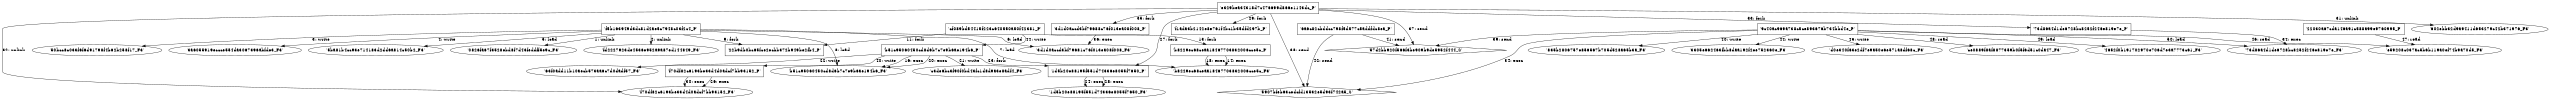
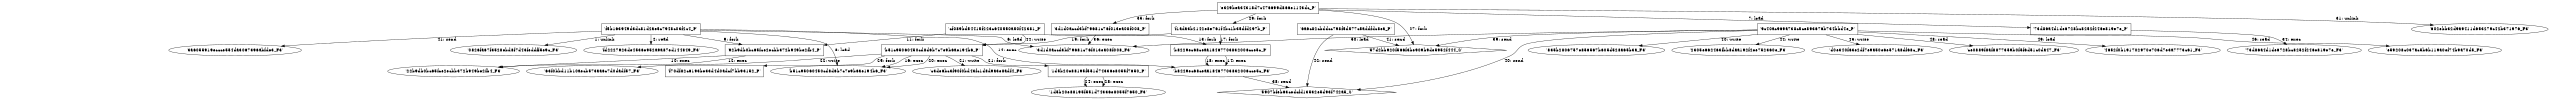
edge "'e329bea34318d7c476699d866e1143dc_P'" -> "'73d86a4d1de6728bc8252f246e819e7e_P'": label "33: fork" -> "7: load"
edge "'e329bea34318d7c476699d866e1143dc_P'" -> "'1d5b20e88195f551d74336e8055f7650_P'": removed, label "27: fork"
node "'3d1d0accd3bf79688c76f013ea08f008_P'": label "'3d1d0accd3bf79688c76f013ea08f008_P'" -> "'3d1d0accd3bf79681c76f013ea08f008_P'"
edge "'e329bea34318d7c476699d866e1143dc_P'" -> "'57d2bb920f566f3be909b9de5952f444_S'": label "37: send" -> "27: fork"
node "'22030a67cda146a91c588a99e9760995_P'": removed
edge "'f1ada3b2142e8e761f4bc1b35dfd297b_P'" -> "'b51c95060450cd8d6b7c7e9b6ae194b6_P'": added, label "19: fork"
edge "'f1ada3b2142e8e761f4bc1b35dfd297b_P'" -> "'b8229ec68ceaa18467703832006cce5c_P'": added, label "17: fork"
edge "'9c40ac969a738c5ce893676b734bbd4e_P'" -> "'73d86a4d1de6728bc8252f246e819e7e_F3'": now "'9c40ac969a738c5ce893676b734bbd4e_P'" -> "'3d1d0accd3bf79681c76f013ea08f008_F3'"
edge "'f5b163949d3dc81d2ae5c7948c03f2c4_P'" -> "'3a6055919eccce554da3067396abfde3_F3'": label "4: write" -> "41: send"
edge "'f5b163949d3dc81d2ae5c7948c03f2c4_P'" -> "'fd2227923de4536e952a9a87ed144849_F3'": label "2: unlink" -> "2: read"
edge "'e329bea34318d7c476699d866e1143dc_P'" -> "'5907bfeb63cedcfd13532e5d93f742a5_S'": now "'b8229ec68ceaa18467703832006cce5c_F3'" -> "'5907bfeb63cedcfd13532e5d93f742a5_S'"
node "'50bcc8c033f6f6d91798f4b62b258f17_F3'": removed
node "'5ba81b4cc93e714183d2dd6a814c50b2_F3'": removed
node "'22b9db0bc65fce2ecbb372b949be2fb4_P'": label "'22b9db0bc65fce2ecbb372b949be2fb4_P'" -> "'92b9db0bc65fce2ecbb372b949be2fb4_P'"
edge "'f5b163949d3dc81d2ae5c7948c03f2c4_P'" -> "'b8229ec68ceaa18467703832006cce5c_F3'": label "7: load" -> "14: exec"
node "'835b2806757e856567b705d528a65b3a_F3'": label "'835b2806757e856567b705d528a65b3a_F3'" -> "'835b2806757e856567b605d528a65b3a_F3'"
node "'3305e662463fbb8daa192f2ee752360e_F3'": label "'3305e662463fbb8daa192f2ee752360e_F3'" -> "'2305e662463fbb8daa192f2ee752360e_F3'"
edge "'b51c95060450cd8d6b7c7e9b6ae194b6_P'" -> "'f70df82c6193be33d4d0adcf7bb93152_P'": label "40: write" -> "25: fork"
edge "'b51c95060450cd8d6b7c7e9b6ae194b6_P'" -> "'1d5b20e88195f551d74336e8055f7650_P'": label "23: fork" -> "21: fork"
edge "'9c40ac969a738c5ce893676b734bbd4e_P'" -> "'5907bfeb63cedcfd13532e5d93f742a5_S'": label "34: exec" -> "40: send"
node "'22b9db0bc65fce2ecbb372b949be2fb4_F3'": added
node "'63f0add11b10aecb573aa6c7d0dadf57_F3'": label "'63f0add11b10aecb573aa6c7d0dadf57_F3'" -> "'63f0bbd11b10aecb573aa6c7d0dadf57_F3'"
node "'f70df82c6193be33d4d0adcf7bb93152_F3'": removed
